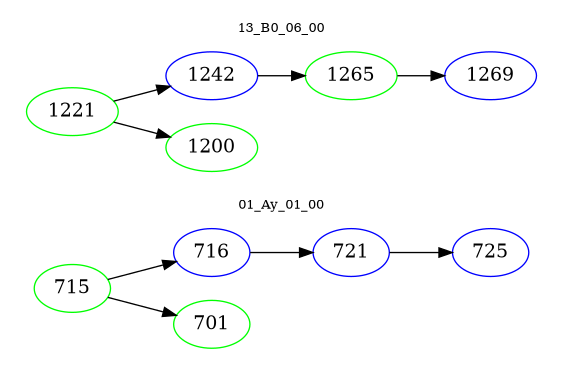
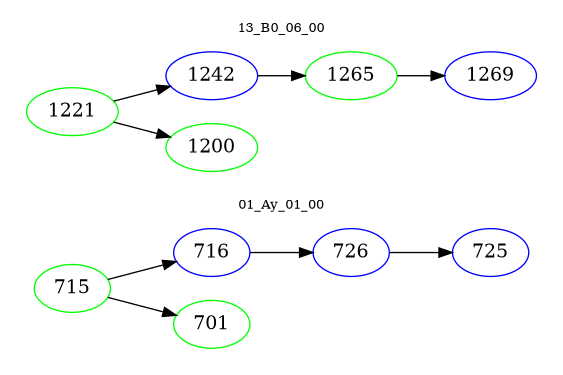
node "721": label "721" -> "726"
